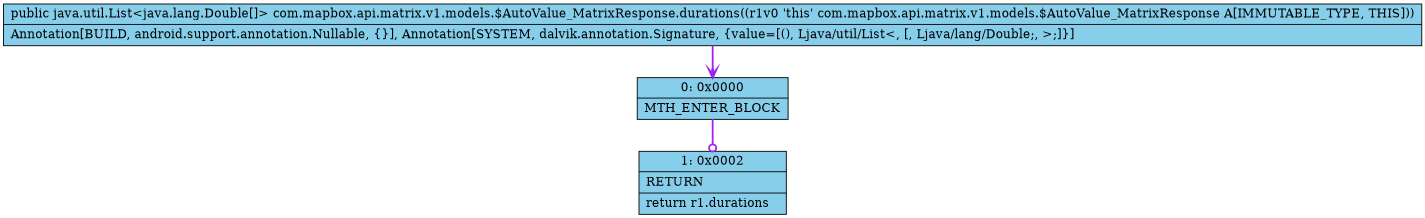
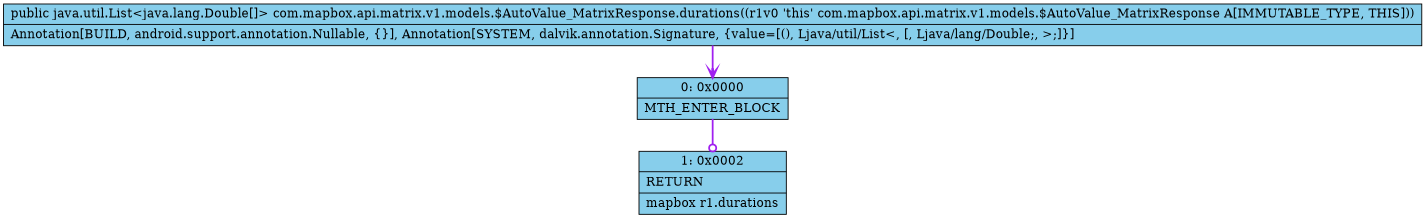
node "1: 0x0002": text "return r1.durations" -> "mapbox r1.durations"
